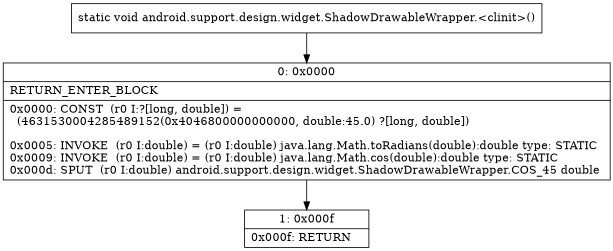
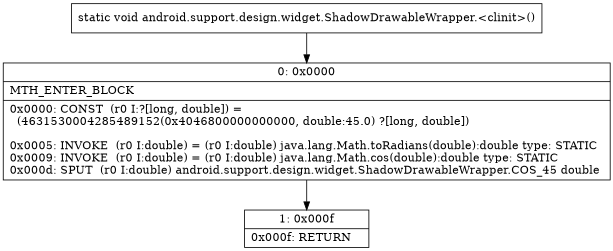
node "0: 0x0000": text "RETURN_ENTER_BLOCK" -> "MTH_ENTER_BLOCK"
